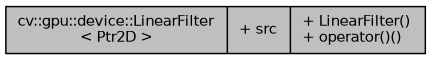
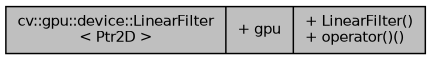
node "cv::gpu::device::LinearFilter": text "+ src" -> "+ gpu"
